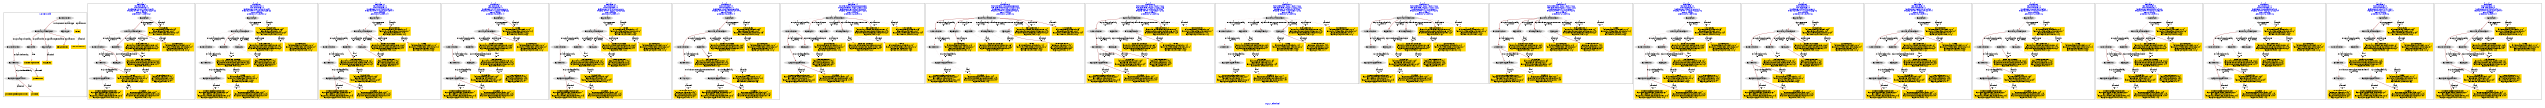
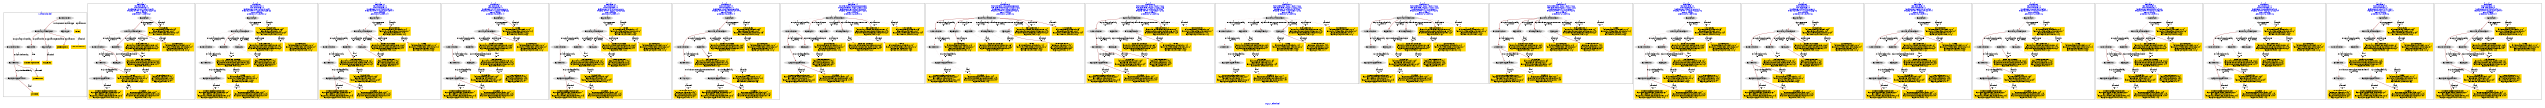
cluster "1-correct model": label "1-correct model" -> "1-classLink model"
node "DESCRIPTION": label "DESCRIPTION" -> "APPELLATION"
node "AUTHOR_APPELLATION_URI": removed
